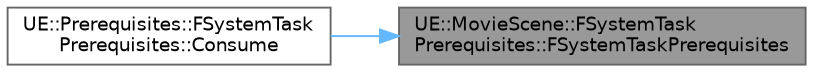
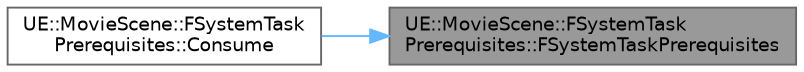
node "UE::Prerequisites::FSystemTask Prerequisites::Consume": label "UE::Prerequisites::FSystemTask Prerequisites::Consume" -> "UE::MovieScene::FSystemTask Prerequisites::Consume"
